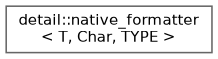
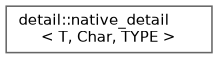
node "detail::native_formatter < T, Char, TYPE >": label "detail::native_formatter < T, Char, TYPE >" -> "detail::native_detail < T, Char, TYPE >"
